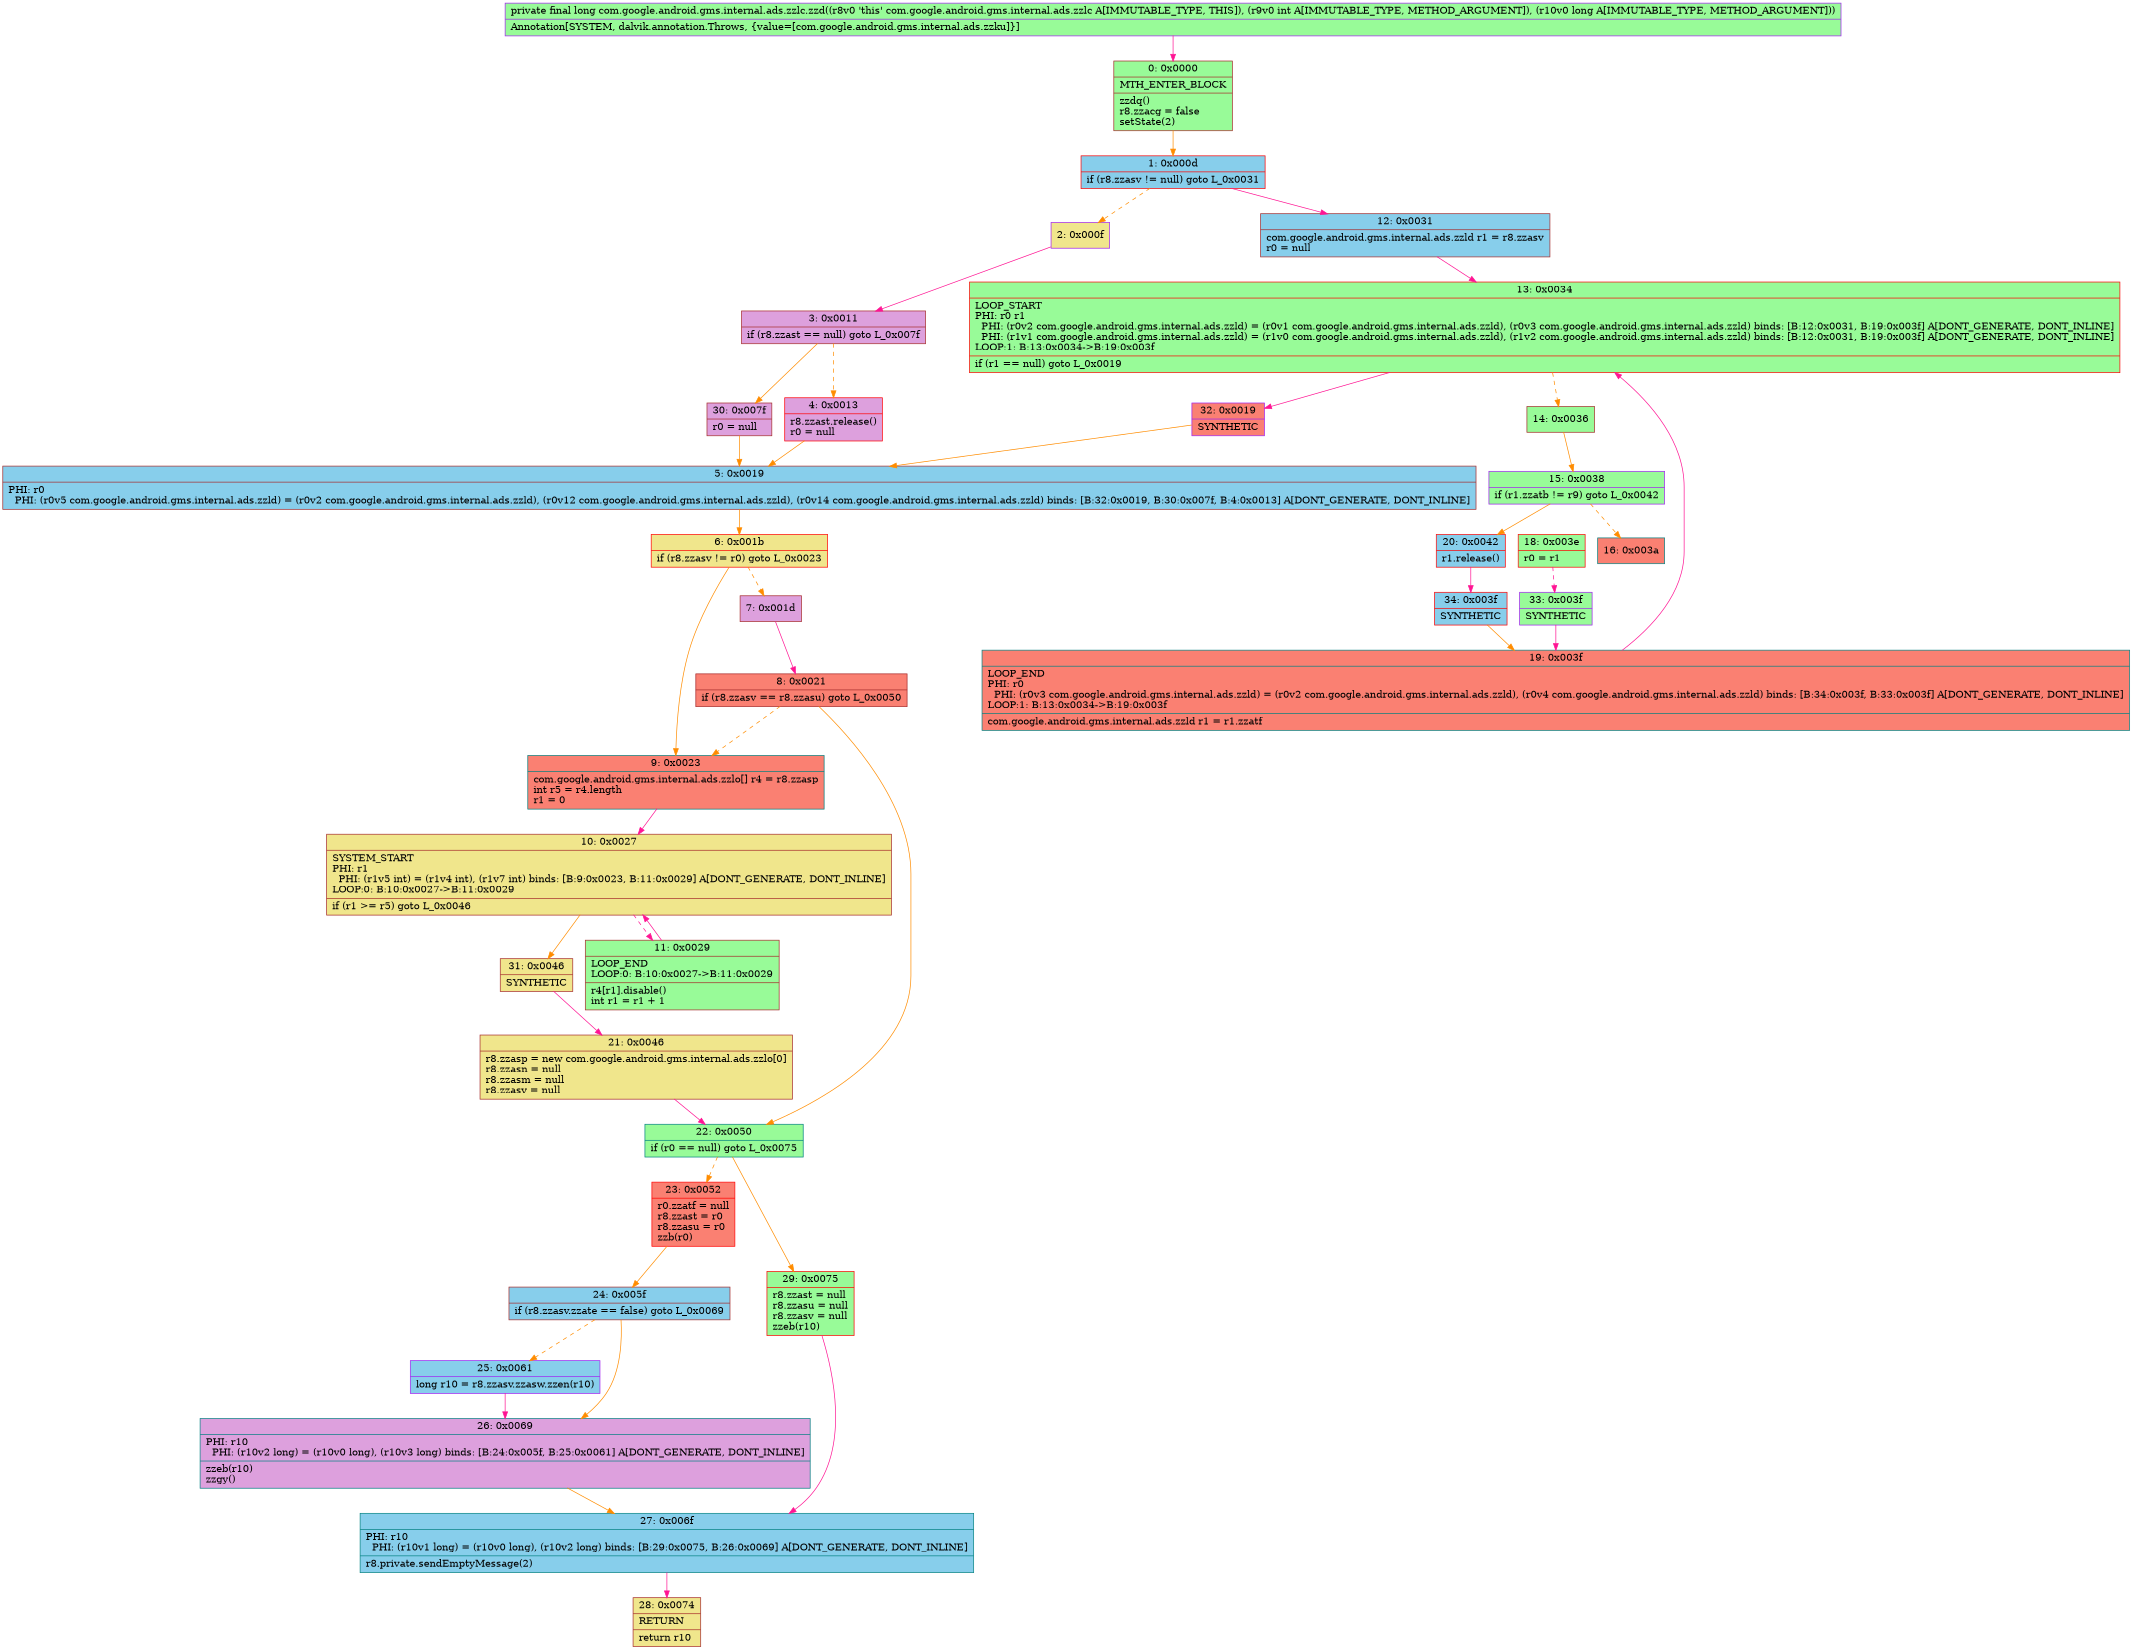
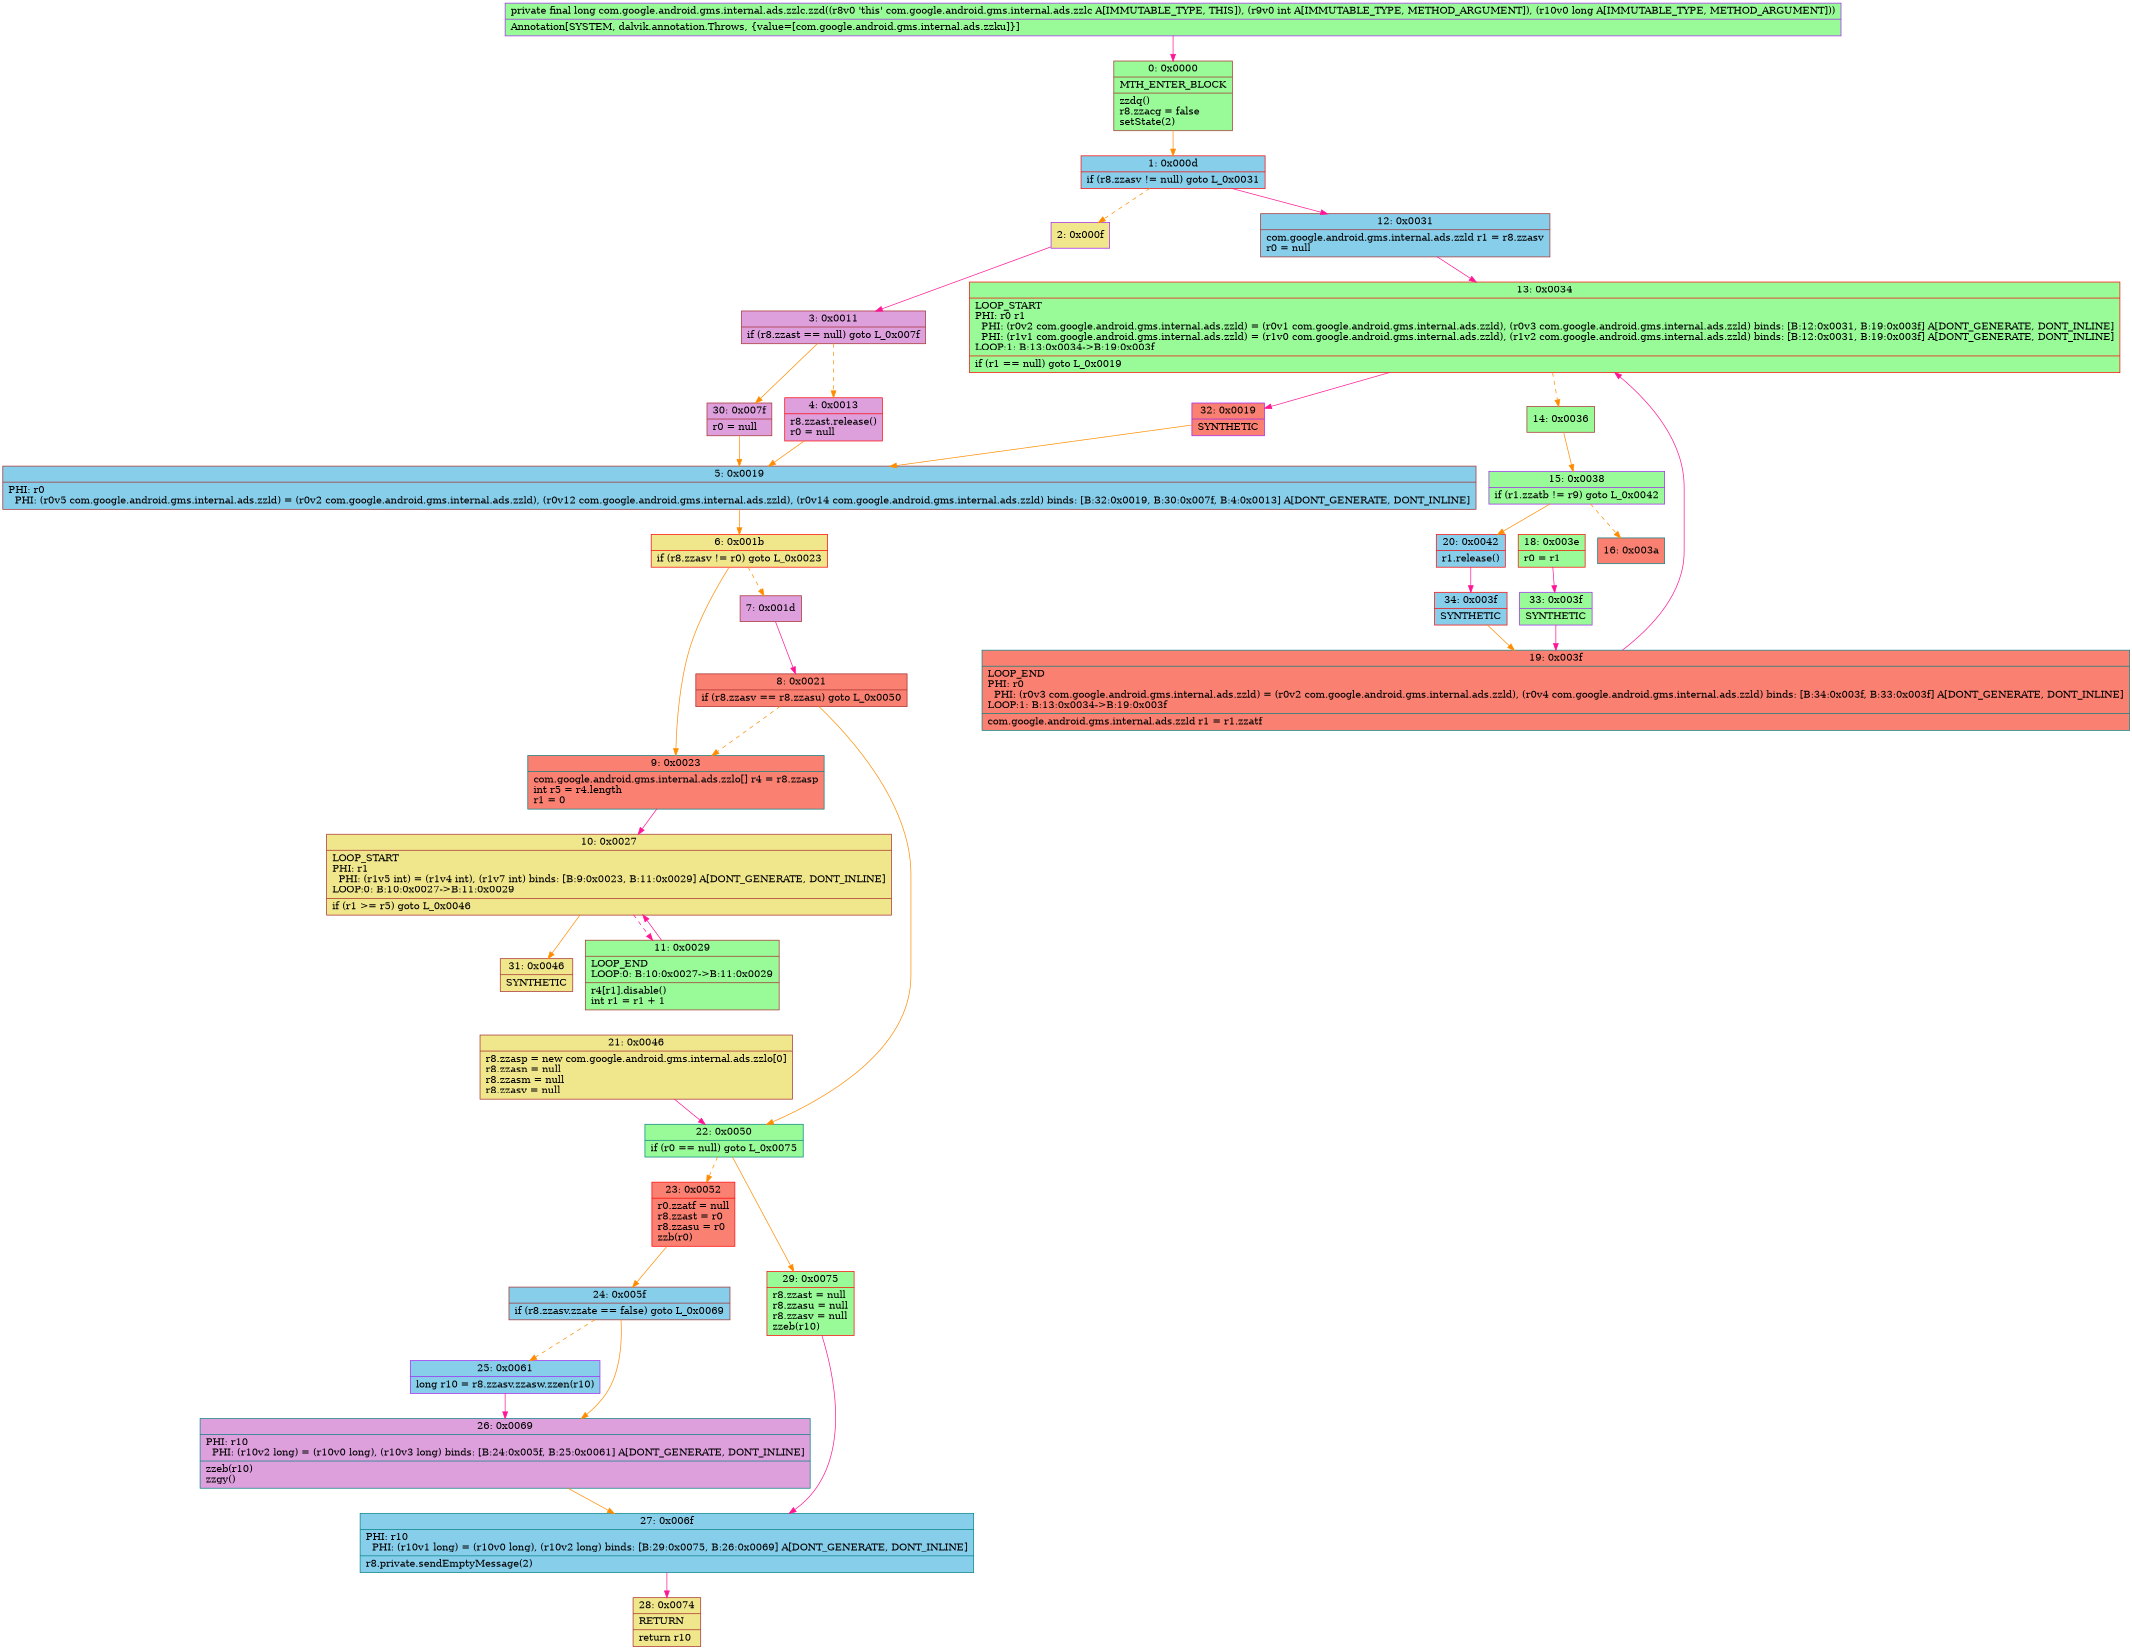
edge "18: 0x003e" -> "33: 0x003f": style dashed -> solid
node "10: 0x0027": text "SYSTEM_START" -> "LOOP_START"
edge "31: 0x0046" -> "21: 0x0046": removed
